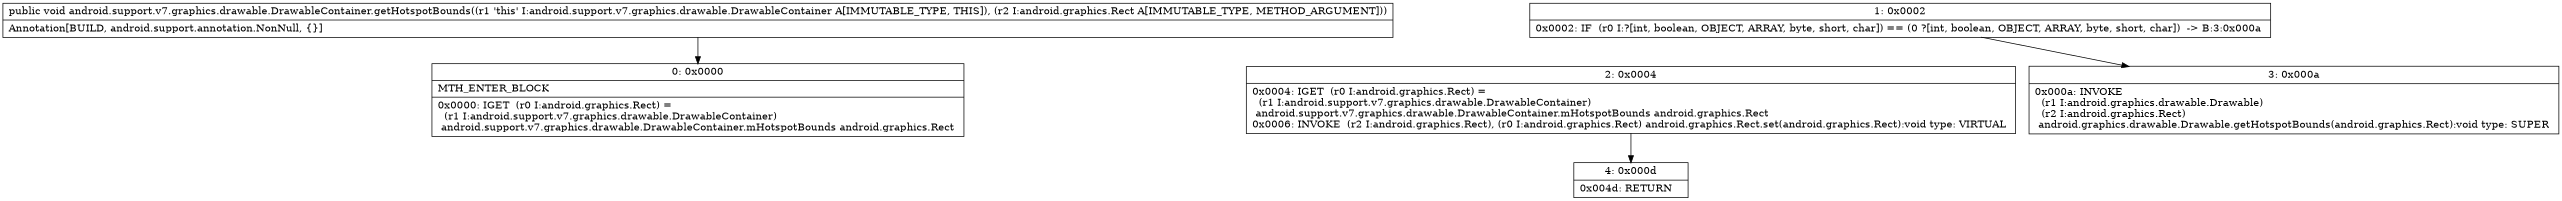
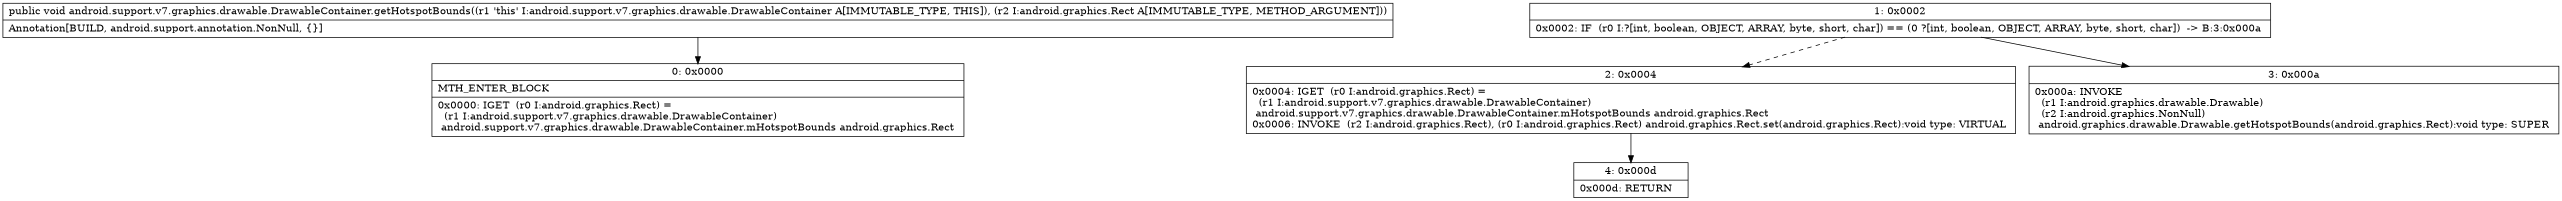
edge "1: 0x0002" -> "2: 0x0004": added
node "3: 0x000a": text "(r2 I:android.graphics.Rect)" -> "(r2 I:android.graphics.NonNull)"
node "4: 0x000d": text "0x004d: RETURN" -> "0x000d: RETURN"
